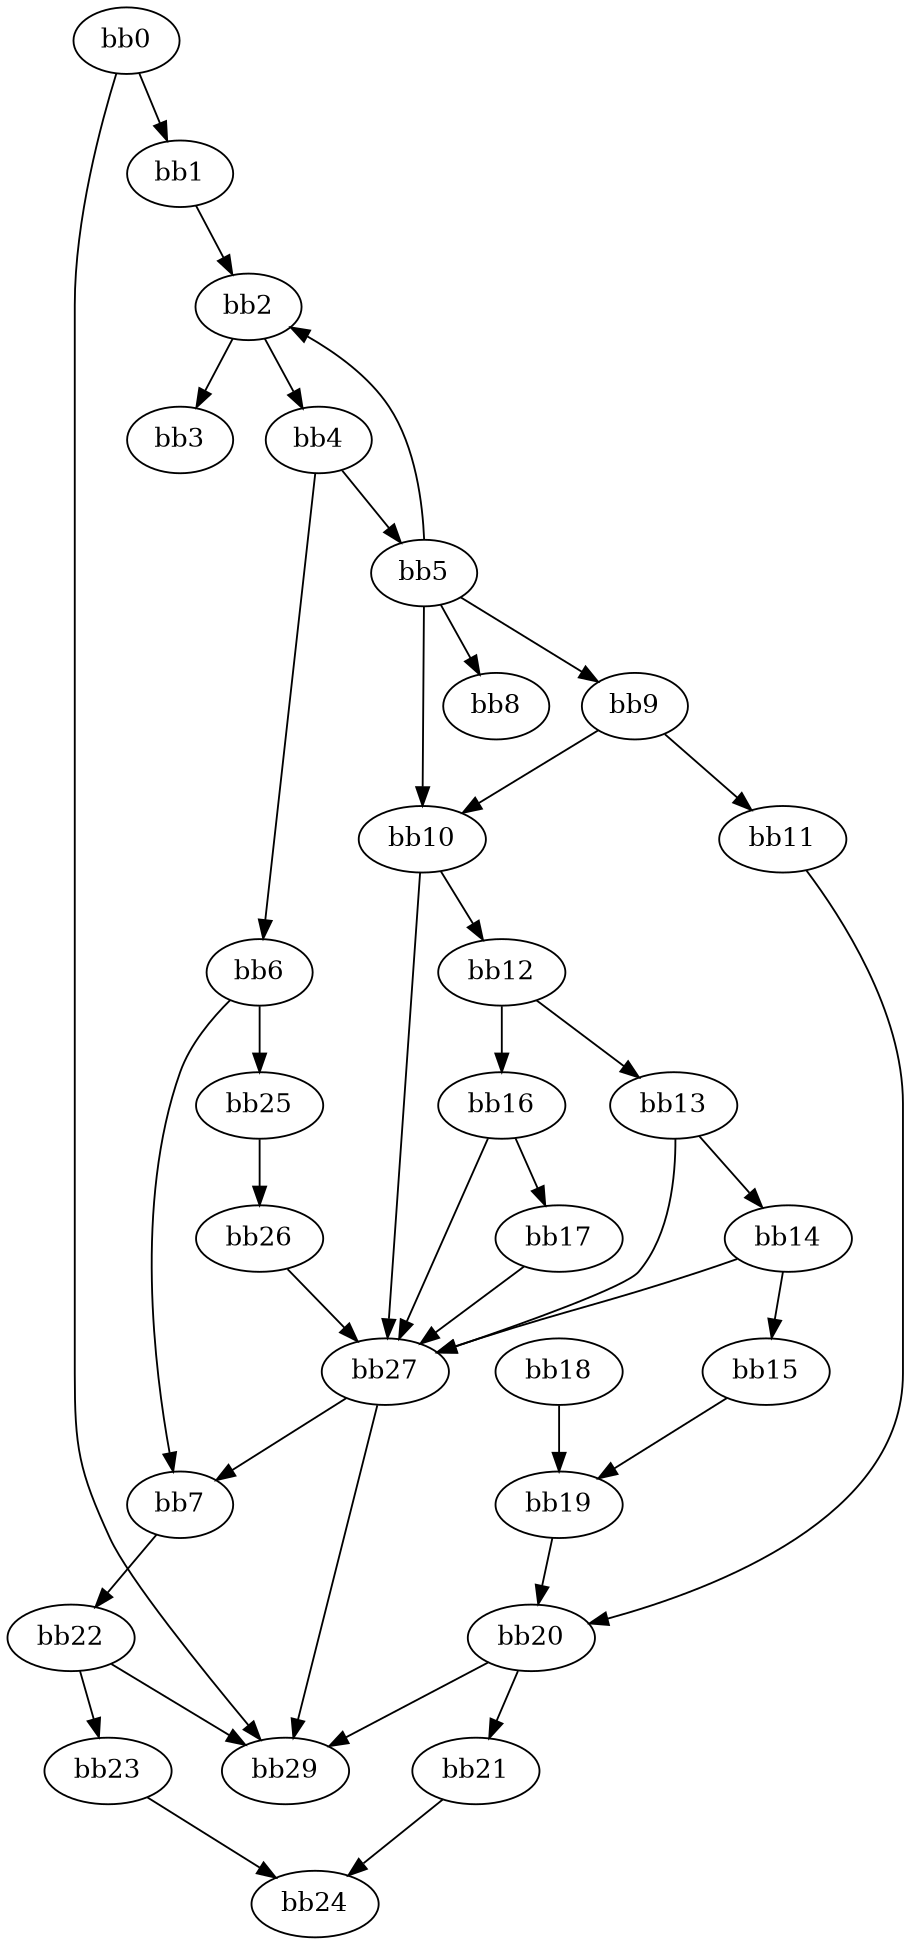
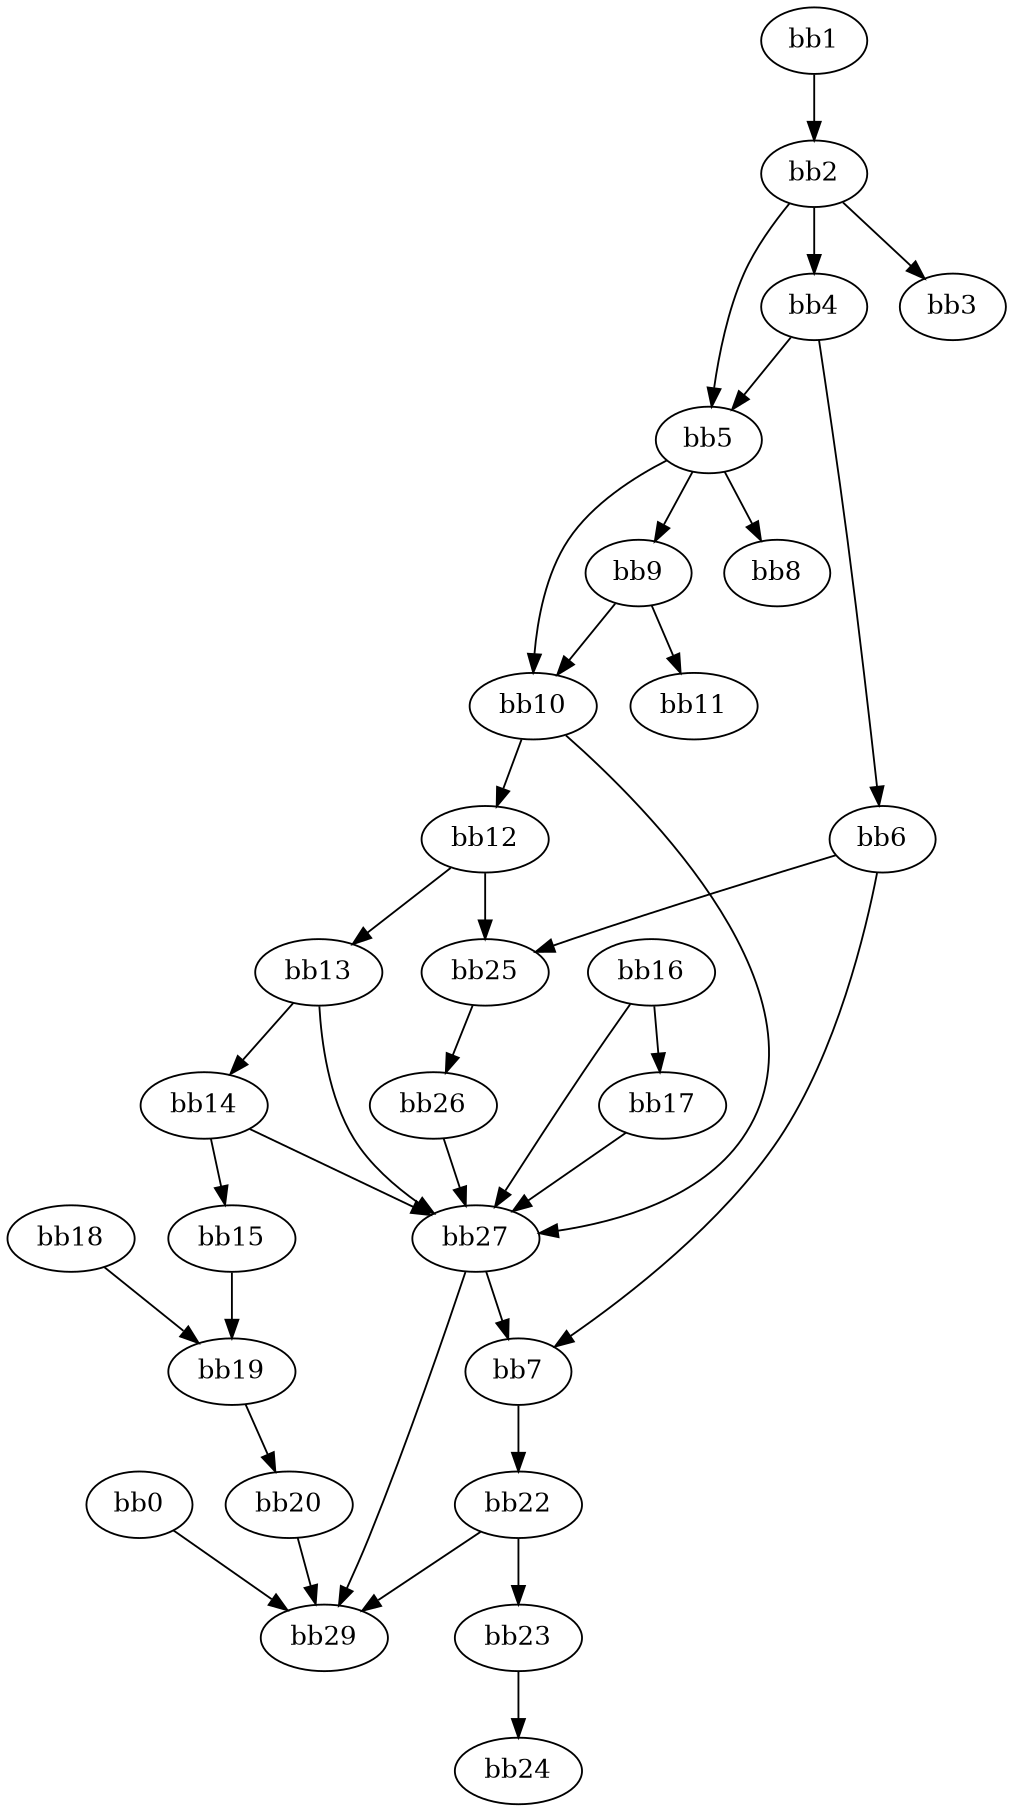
edge "bb0" -> "bb1": removed
edge "bb5" -> "bb2": reversed
edge "bb12" -> "bb16": now "bb12" -> "bb25"
edge "bb11" -> "bb20": removed
node "bb21": removed
